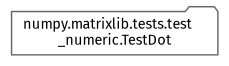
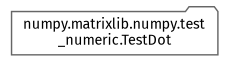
node "numpy.matrixlib.tests.test _numeric.TestDot": label "numpy.matrixlib.tests.test _numeric.TestDot" -> "numpy.matrixlib.numpy.test _numeric.TestDot"
